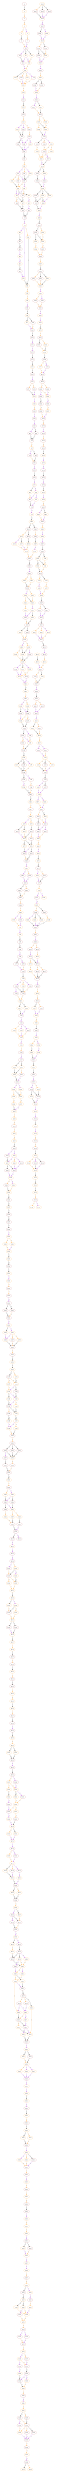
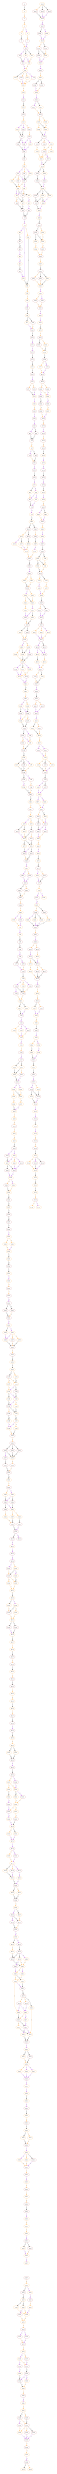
node "S628": added
node "S458": removed
